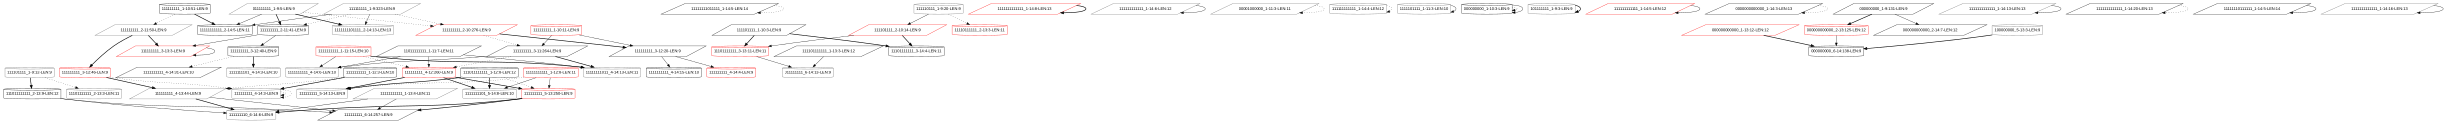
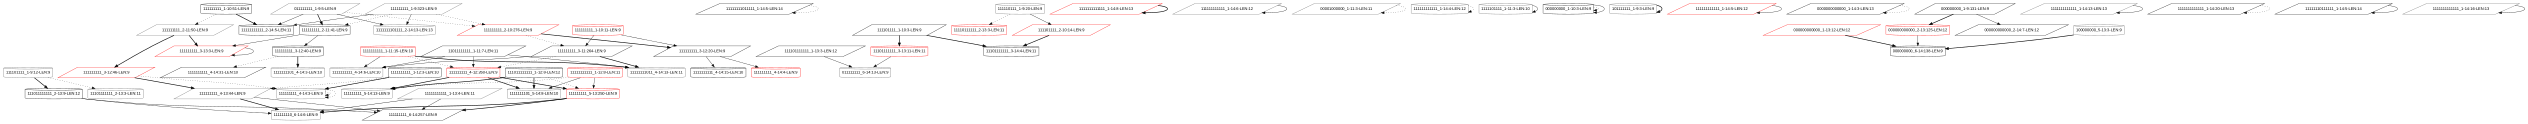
edge "011111111_1-9:5-LEN:9" -> "1111111101111_2-14:13-LEN:13": style bold -> solid
edge "111101111_2-10:14-LEN:9" -> "11101111111_3-13:11-LEN:11": removed
node "111111111_3-12:46-LEN:9": shape cylinder -> parallelogram
